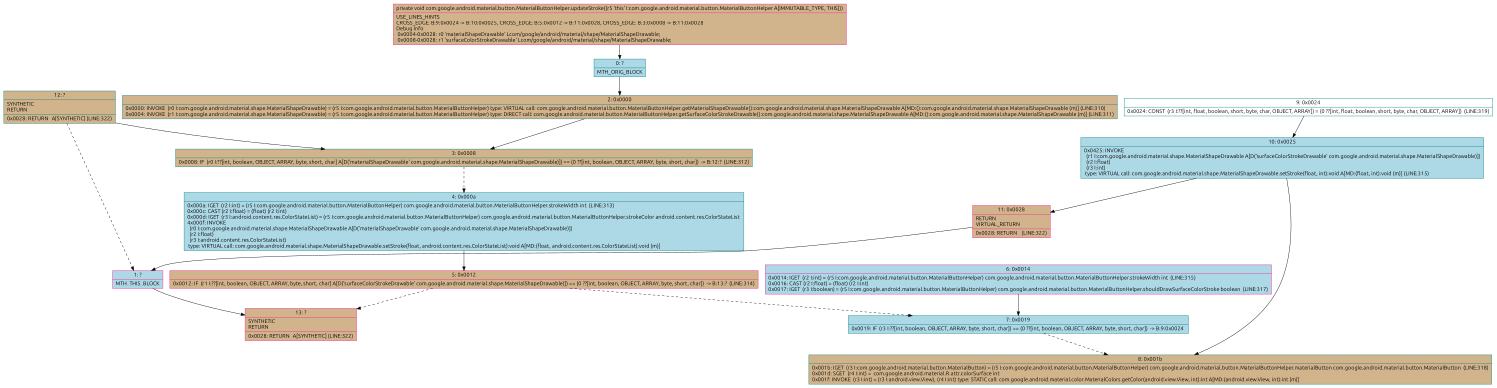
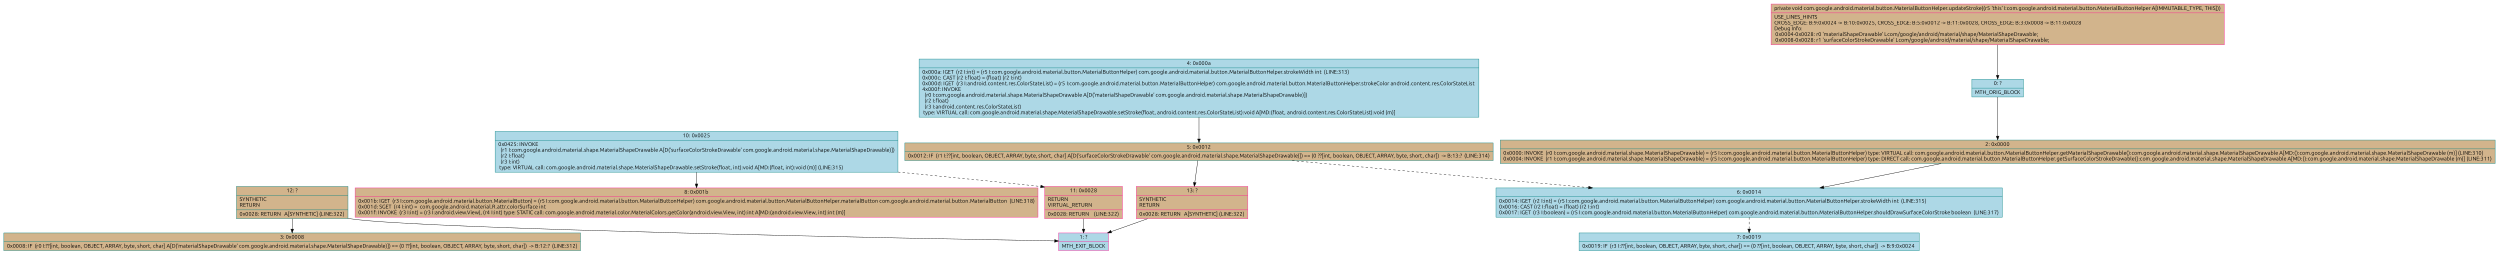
node "9: 0x0024": removed
edge "2: 0x0000" -> "3: 0x0008": now "2: 0x0000" -> "6: 0x0014"
edge "3: 0x0008" -> "4: 0x000a": removed
edge "12: ?" -> "1: ?": style dashed -> solid
edge "10: 0x0025" -> "11: 0x0028": style solid -> dashed
node "5: 0x0012": color deeppink -> teal
node "6: 0x0014": color deeppink -> teal
node "1: ?": text "MTH_THIS_BLOCK" -> "MTH_EXIT_BLOCK"
edge "5: 0x0012" -> "13: ?": style dashed -> solid
edge "5: 0x0012" -> "7: 0x0019": now "5: 0x0012" -> "6: 0x0014"
edge "6: 0x0014" -> "7: 0x0019": style solid -> dashed
edge "1: ?" -> "13: ?": reversed
edge "7: 0x0019" -> "8: 0x001b": removed
node "8: 0x001b": color teal -> deeppink
